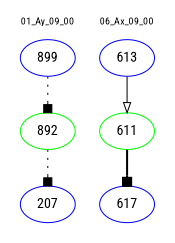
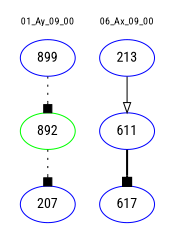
node "613": label "613" -> "213"
node "611": color green -> blue
